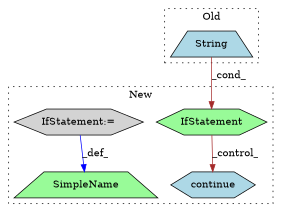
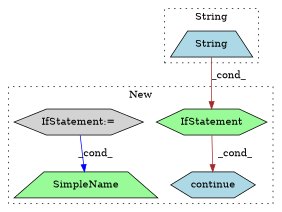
cluster "Old": label "Old" -> "String"
edge "IfStatement:=" -> "SimpleName": label "_def_" -> "_cond_"
edge "IfStatement" -> "continue": label "_control_" -> "_cond_"
